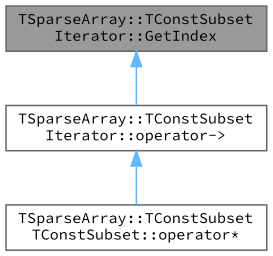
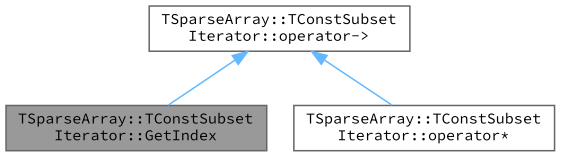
edge "TSparseArray::TConstSubset Iterator::operator->" -> "TSparseArray::TConstSubset Iterator::GetIndex": reversed
node "TSparseArray::TConstSubset TConstSubset::operator*": label "TSparseArray::TConstSubset TConstSubset::operator*" -> "TSparseArray::TConstSubset Iterator::operator*"
